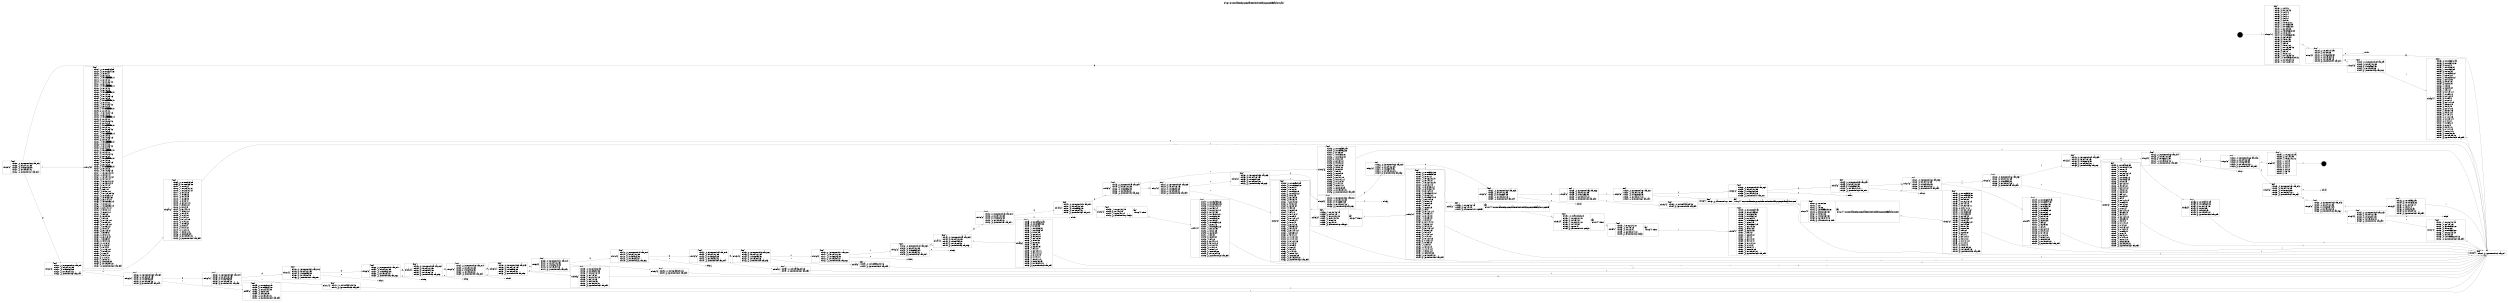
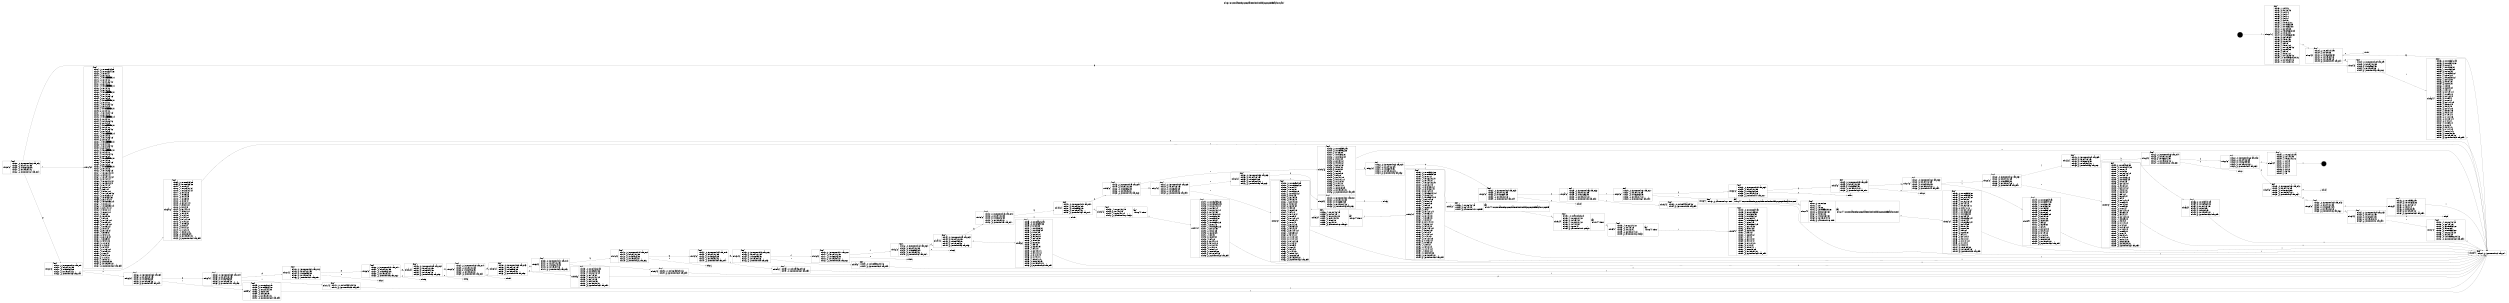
edge "0x40154c [28]" -> "0x401568 [28]": now "0x401915 [86]" -> "0x401568 [28]"
